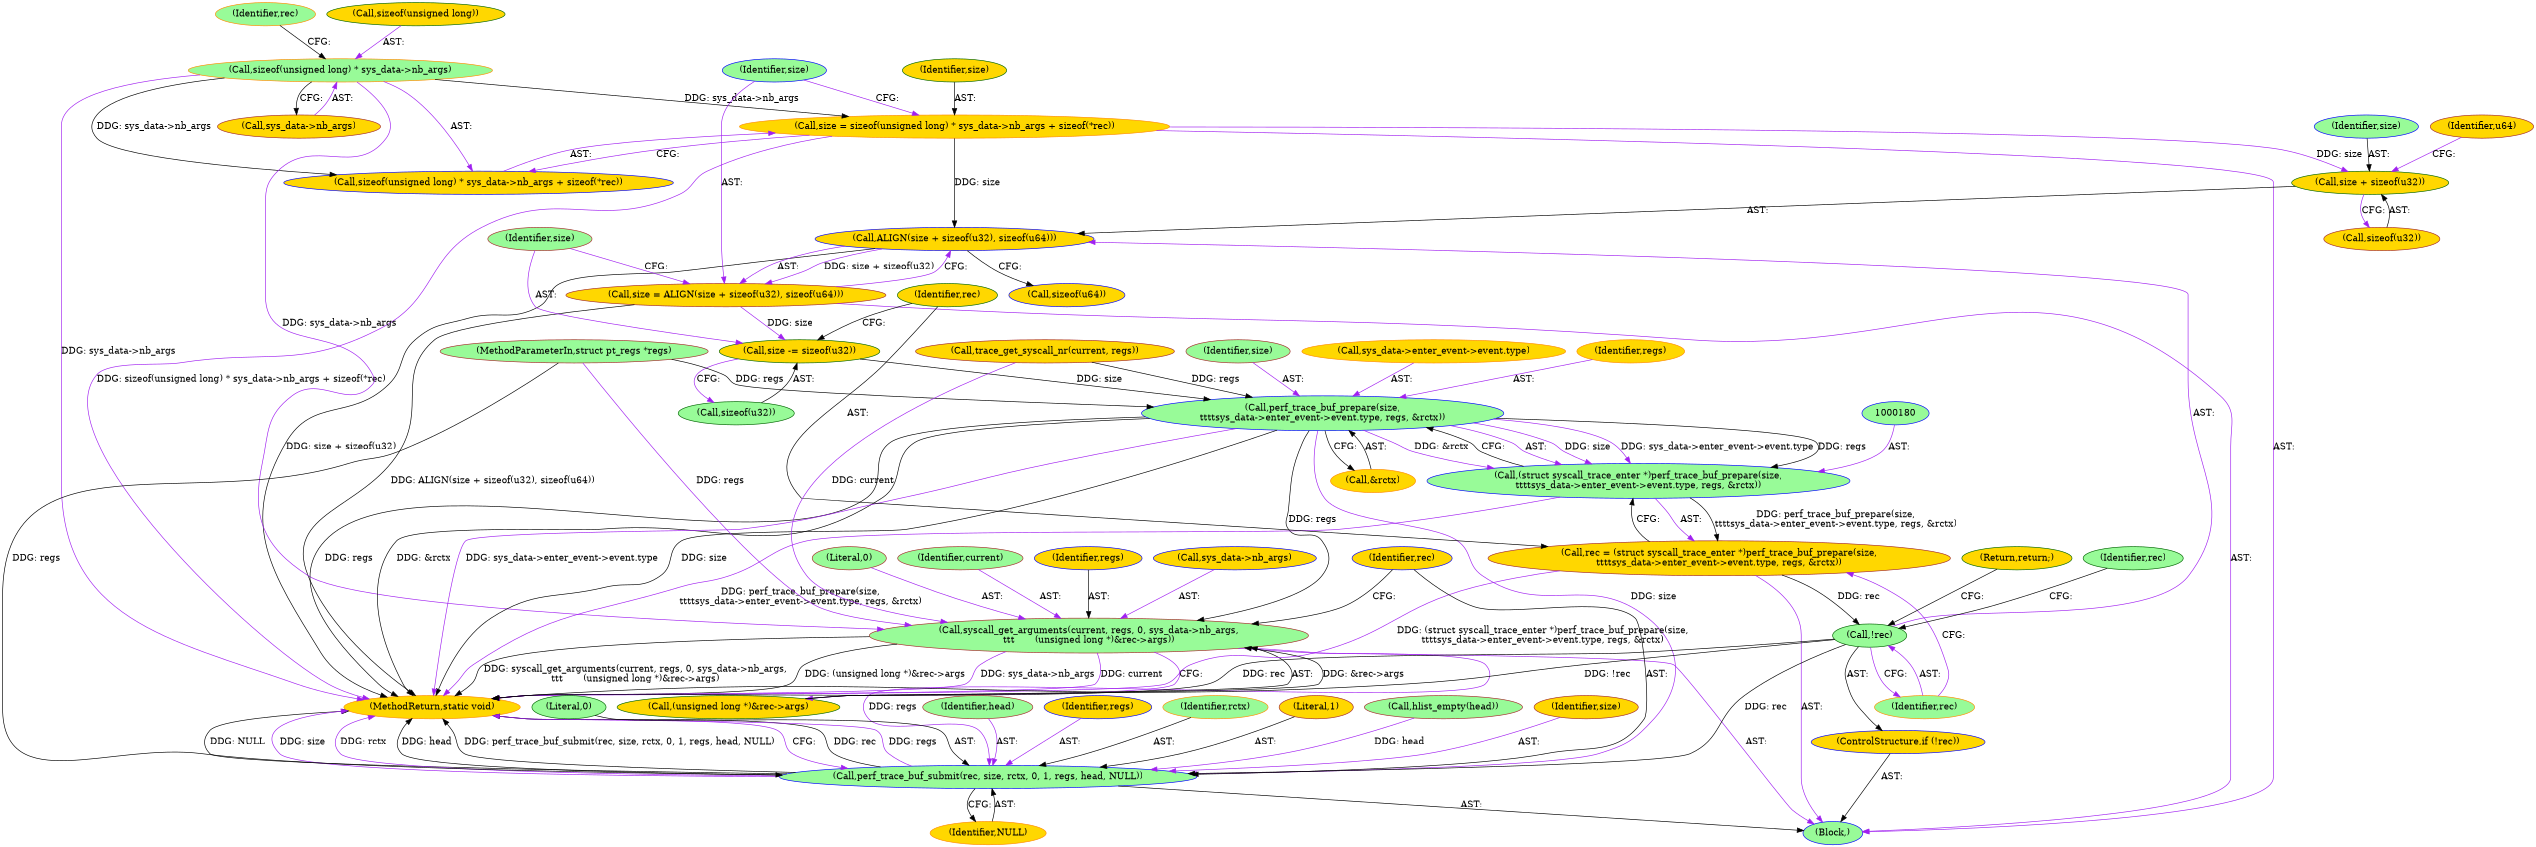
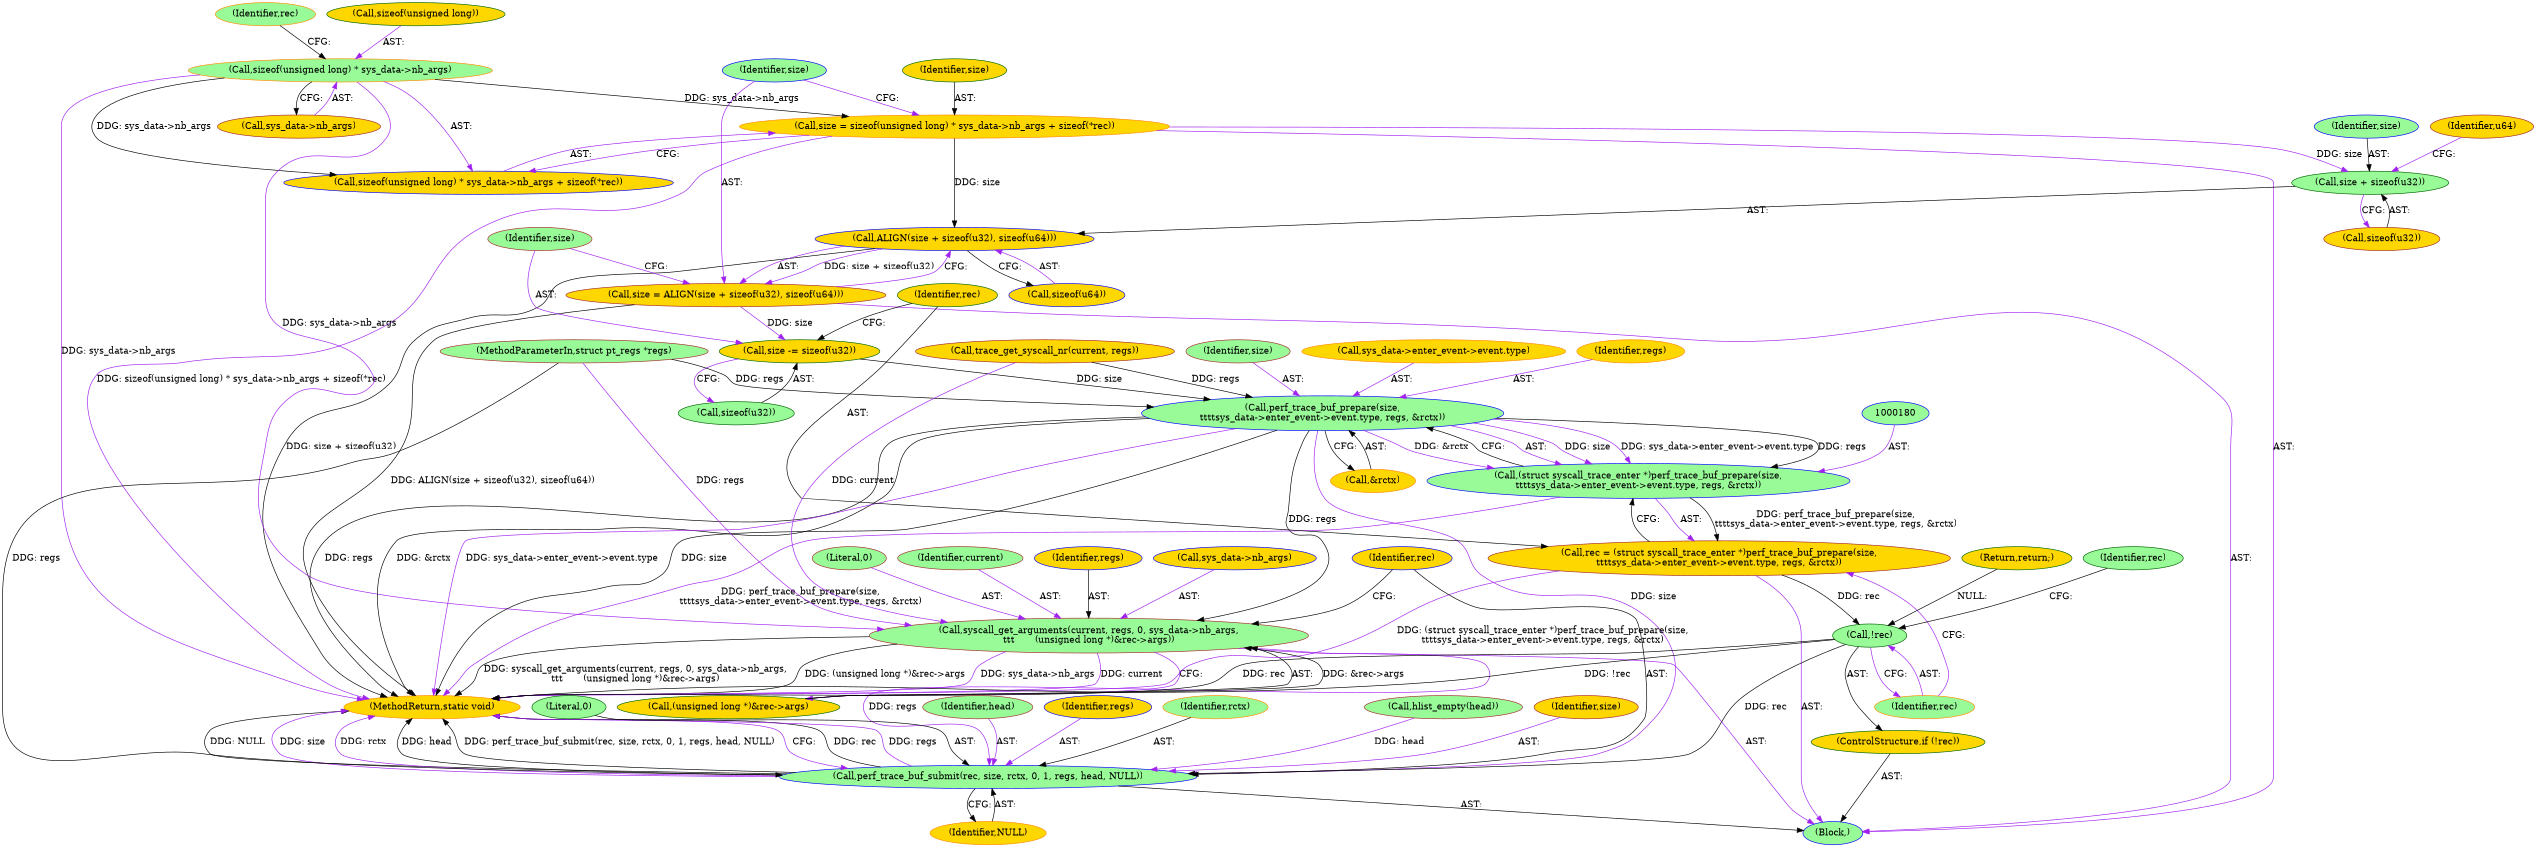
node "(Call,size + sizeof(u32))": fillcolor gold -> palegreen
edge "(Call,!rec)" -> "(Call,ALIGN(size + sizeof(u32), sizeof(u64)))": now "(Call,sizeof(u64))" -> "(Call,ALIGN(size + sizeof(u32), sizeof(u64)))"
edge "(Return,return;)" -> "(Call,!rec)": label "CFG: " -> "NULL: "
node "(Literal,1)": removed
node "(ControlStructure,if (!rec))": color blue -> darkgreen
